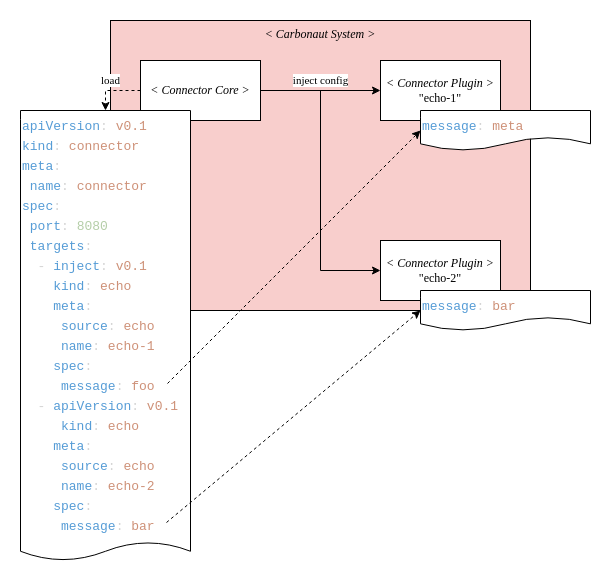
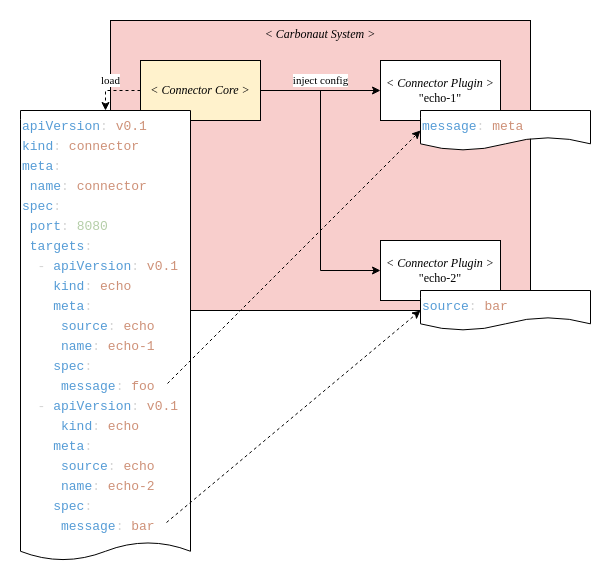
node "< Connector Core >": fillcolor #ffffff -> #fff2cc
node "apiVersion: v0.1 kind: connector meta: name: connector spec: port: 8080 targets: - inject: v0.1 kind: echo meta: source: echo name: echo-1 spec: message: foo - apiVersion: v0.1 kind: echo meta: source: echo name: echo-2 spec: message: bar": label "apiVersion: v0.1 kind: connector meta: name: connector spec: port: 8080 targets: - inject: v0.1 kind: echo meta: source: echo name: echo-1 spec: message: foo - apiVersion: v0.1 kind: echo meta: source: echo name: echo-2 spec: message: bar" -> "apiVersion: v0.1 kind: connector meta: name: connector spec: port: 8080 targets: - apiVersion: v0.1 kind: echo meta: source: echo name: echo-1 spec: message: foo - apiVersion: v0.1 kind: echo meta: source: echo name: echo-2 spec: message: bar"
node "message: bar": label "message: bar" -> "source: bar"
